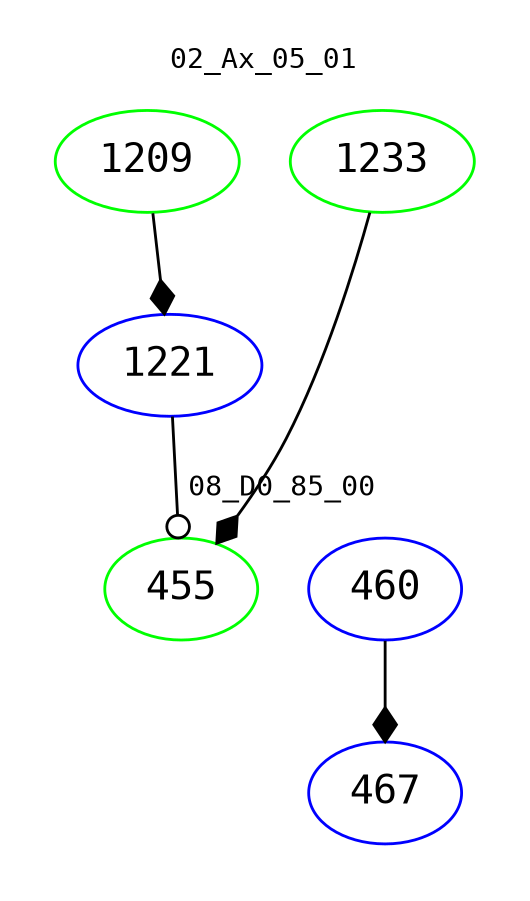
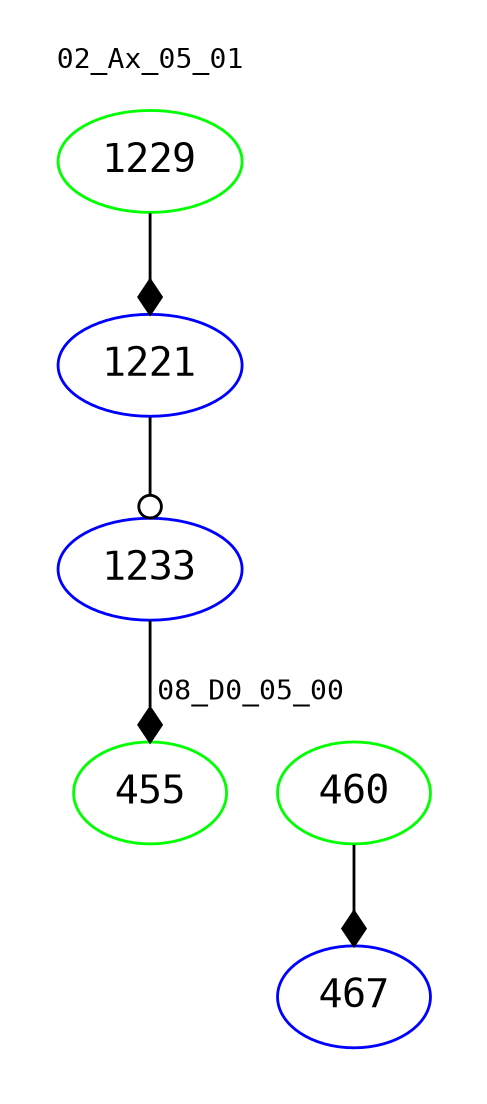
node "1209": label "1209" -> "1229"
node "1233": color green -> blue
edge "1221" -> "455": now "1221" -> "1233"
cluster "08_D0_85_00": label "08_D0_85_00" -> "08_D0_05_00"
node "460": color blue -> green
